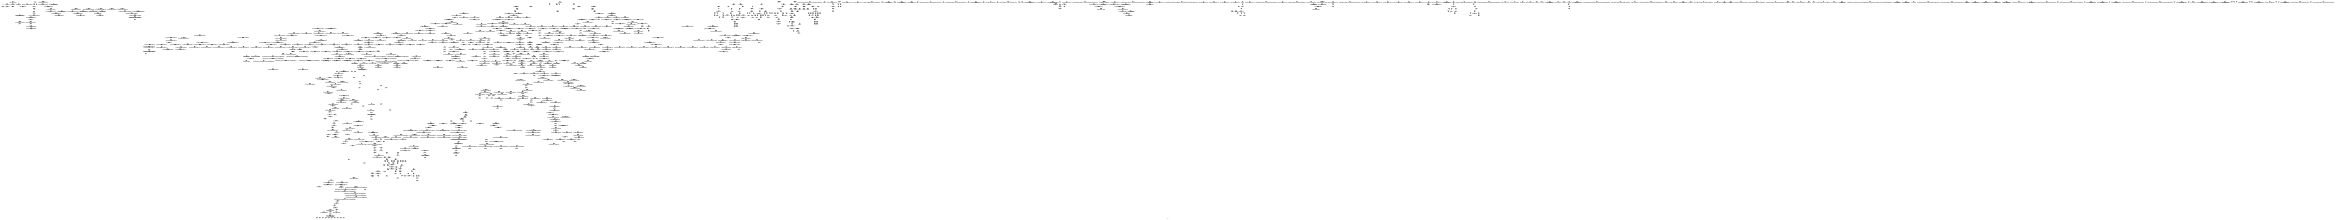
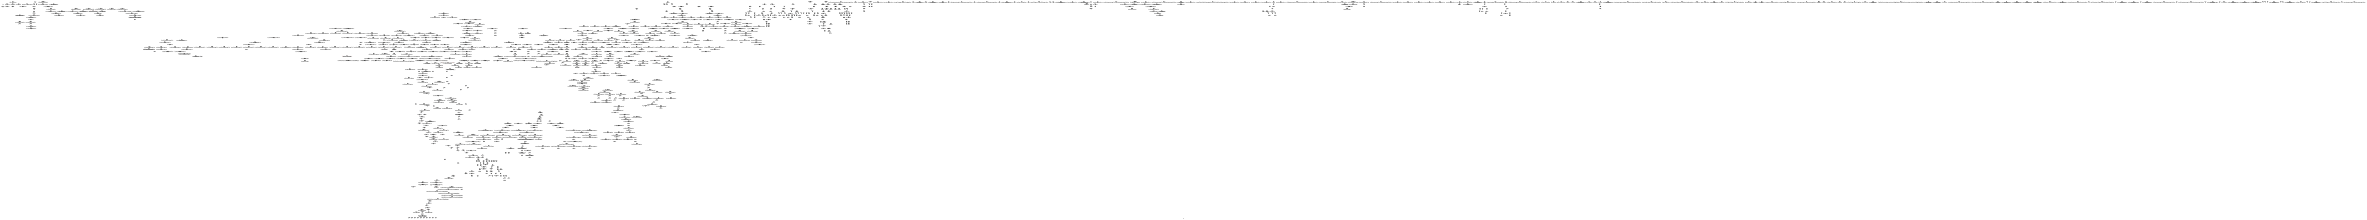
node "NodeID: 1925": removed
